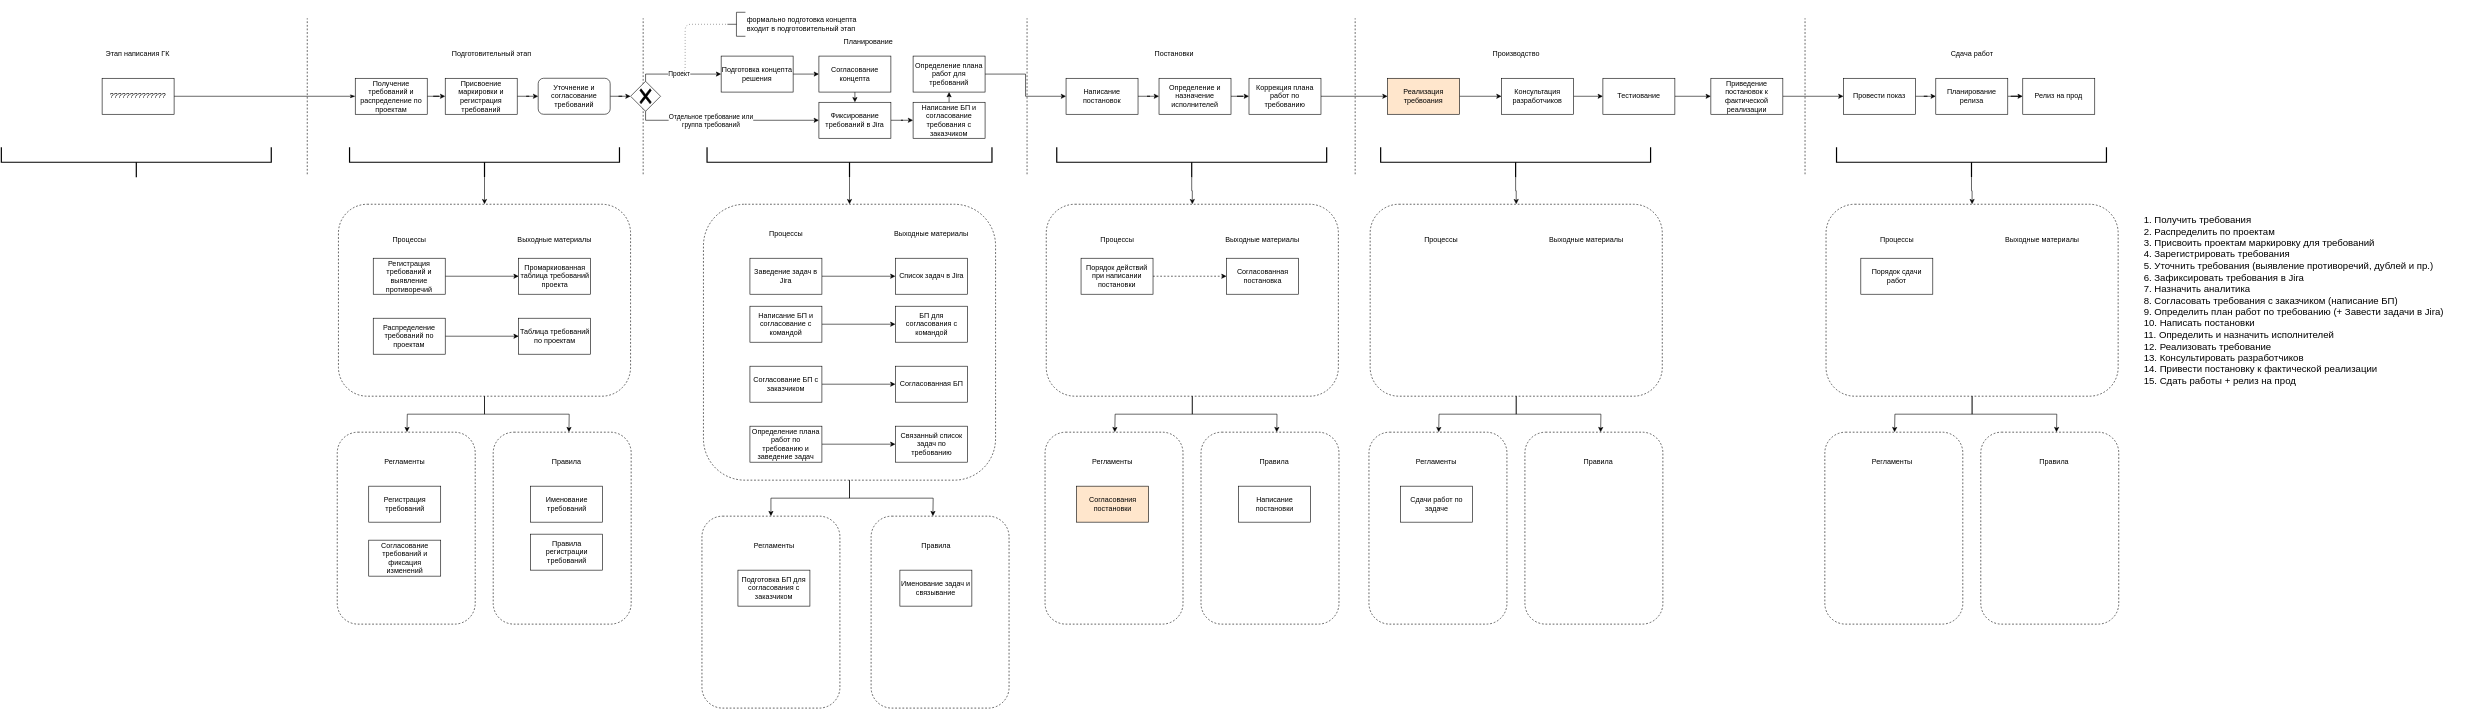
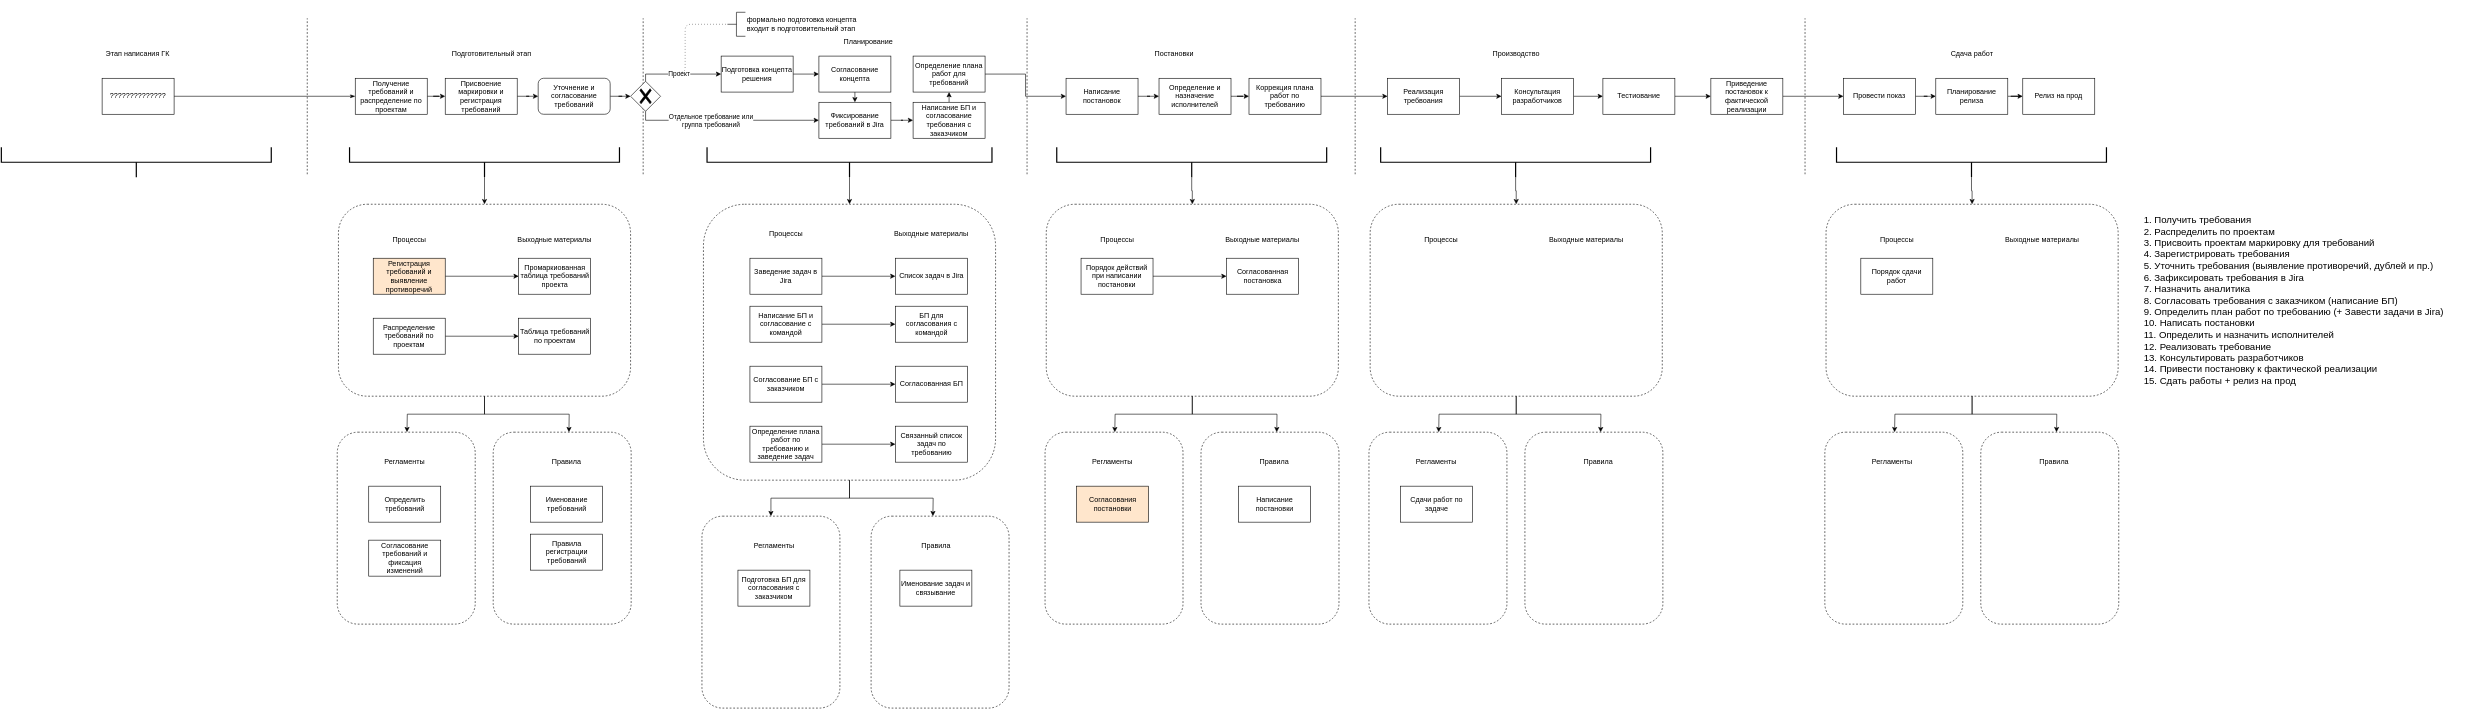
node "Реализация требвоания": fillcolor #ffe6cc -> #ffffff
node "Регистрация требований и выявление противоречий": fillcolor #ffffff -> #ffe6cc
edge "Порядок действий при написании постановки" -> "Согласованная постановка": style dashed -> solid
node "Регистрация требований": label "Регистрация требований" -> "Определить требований"
